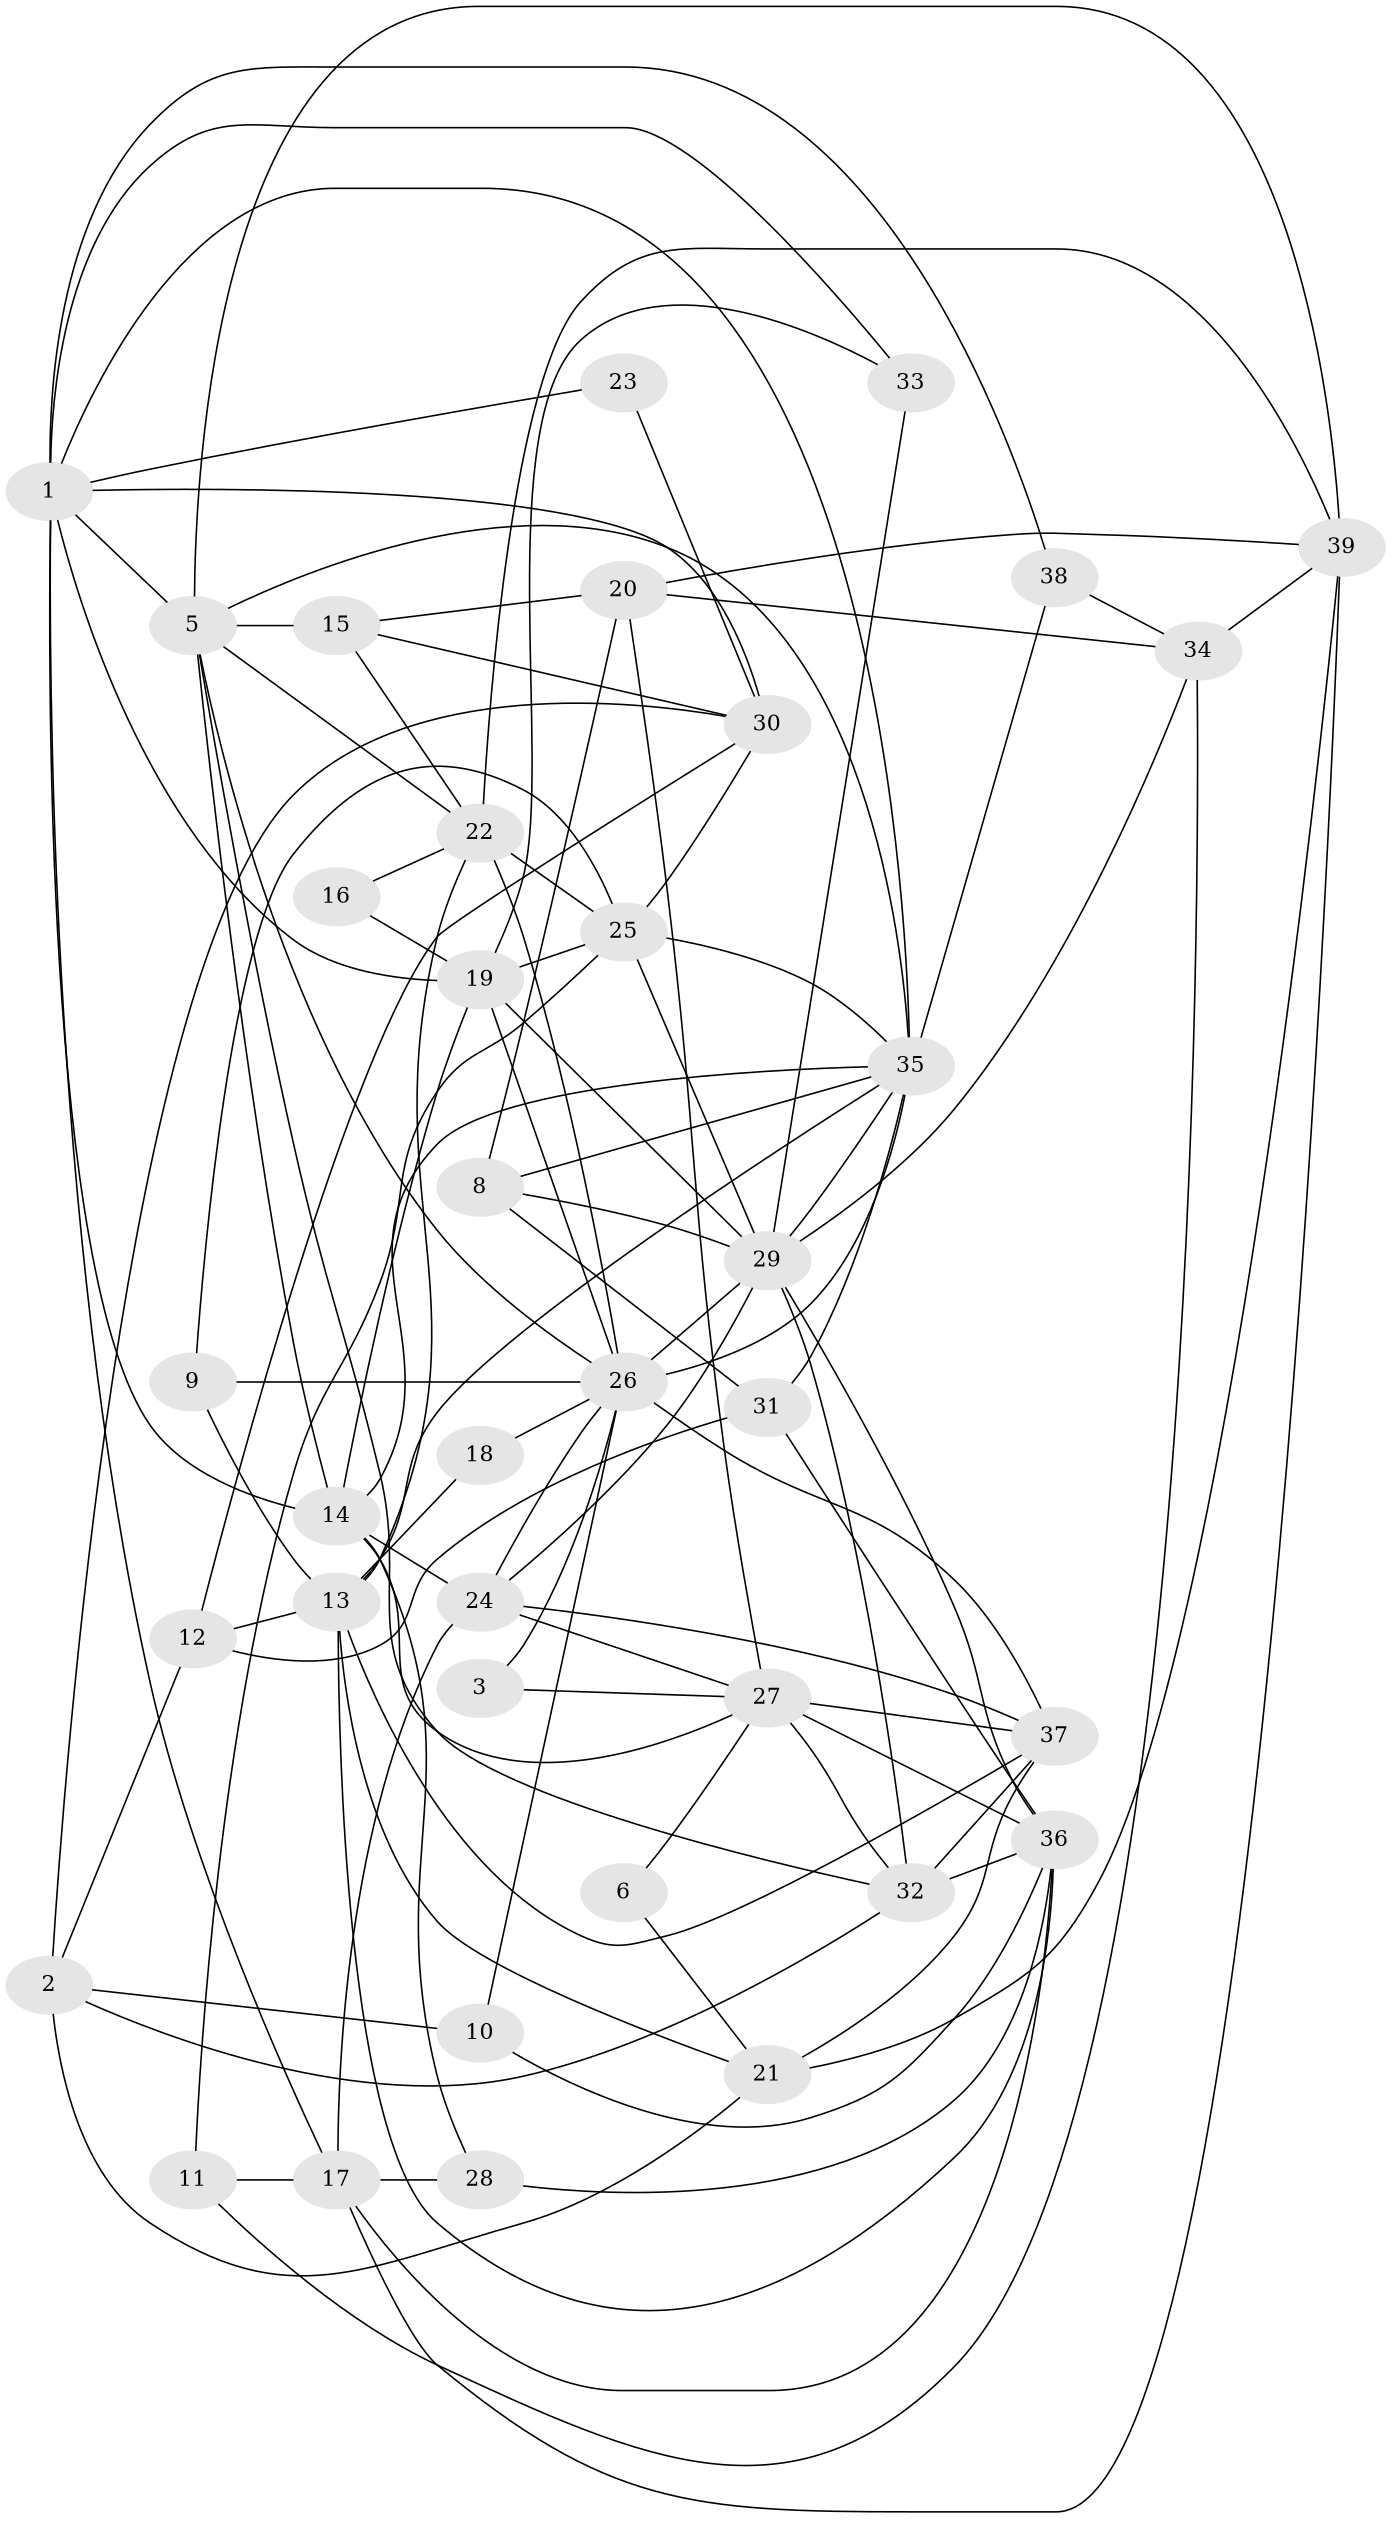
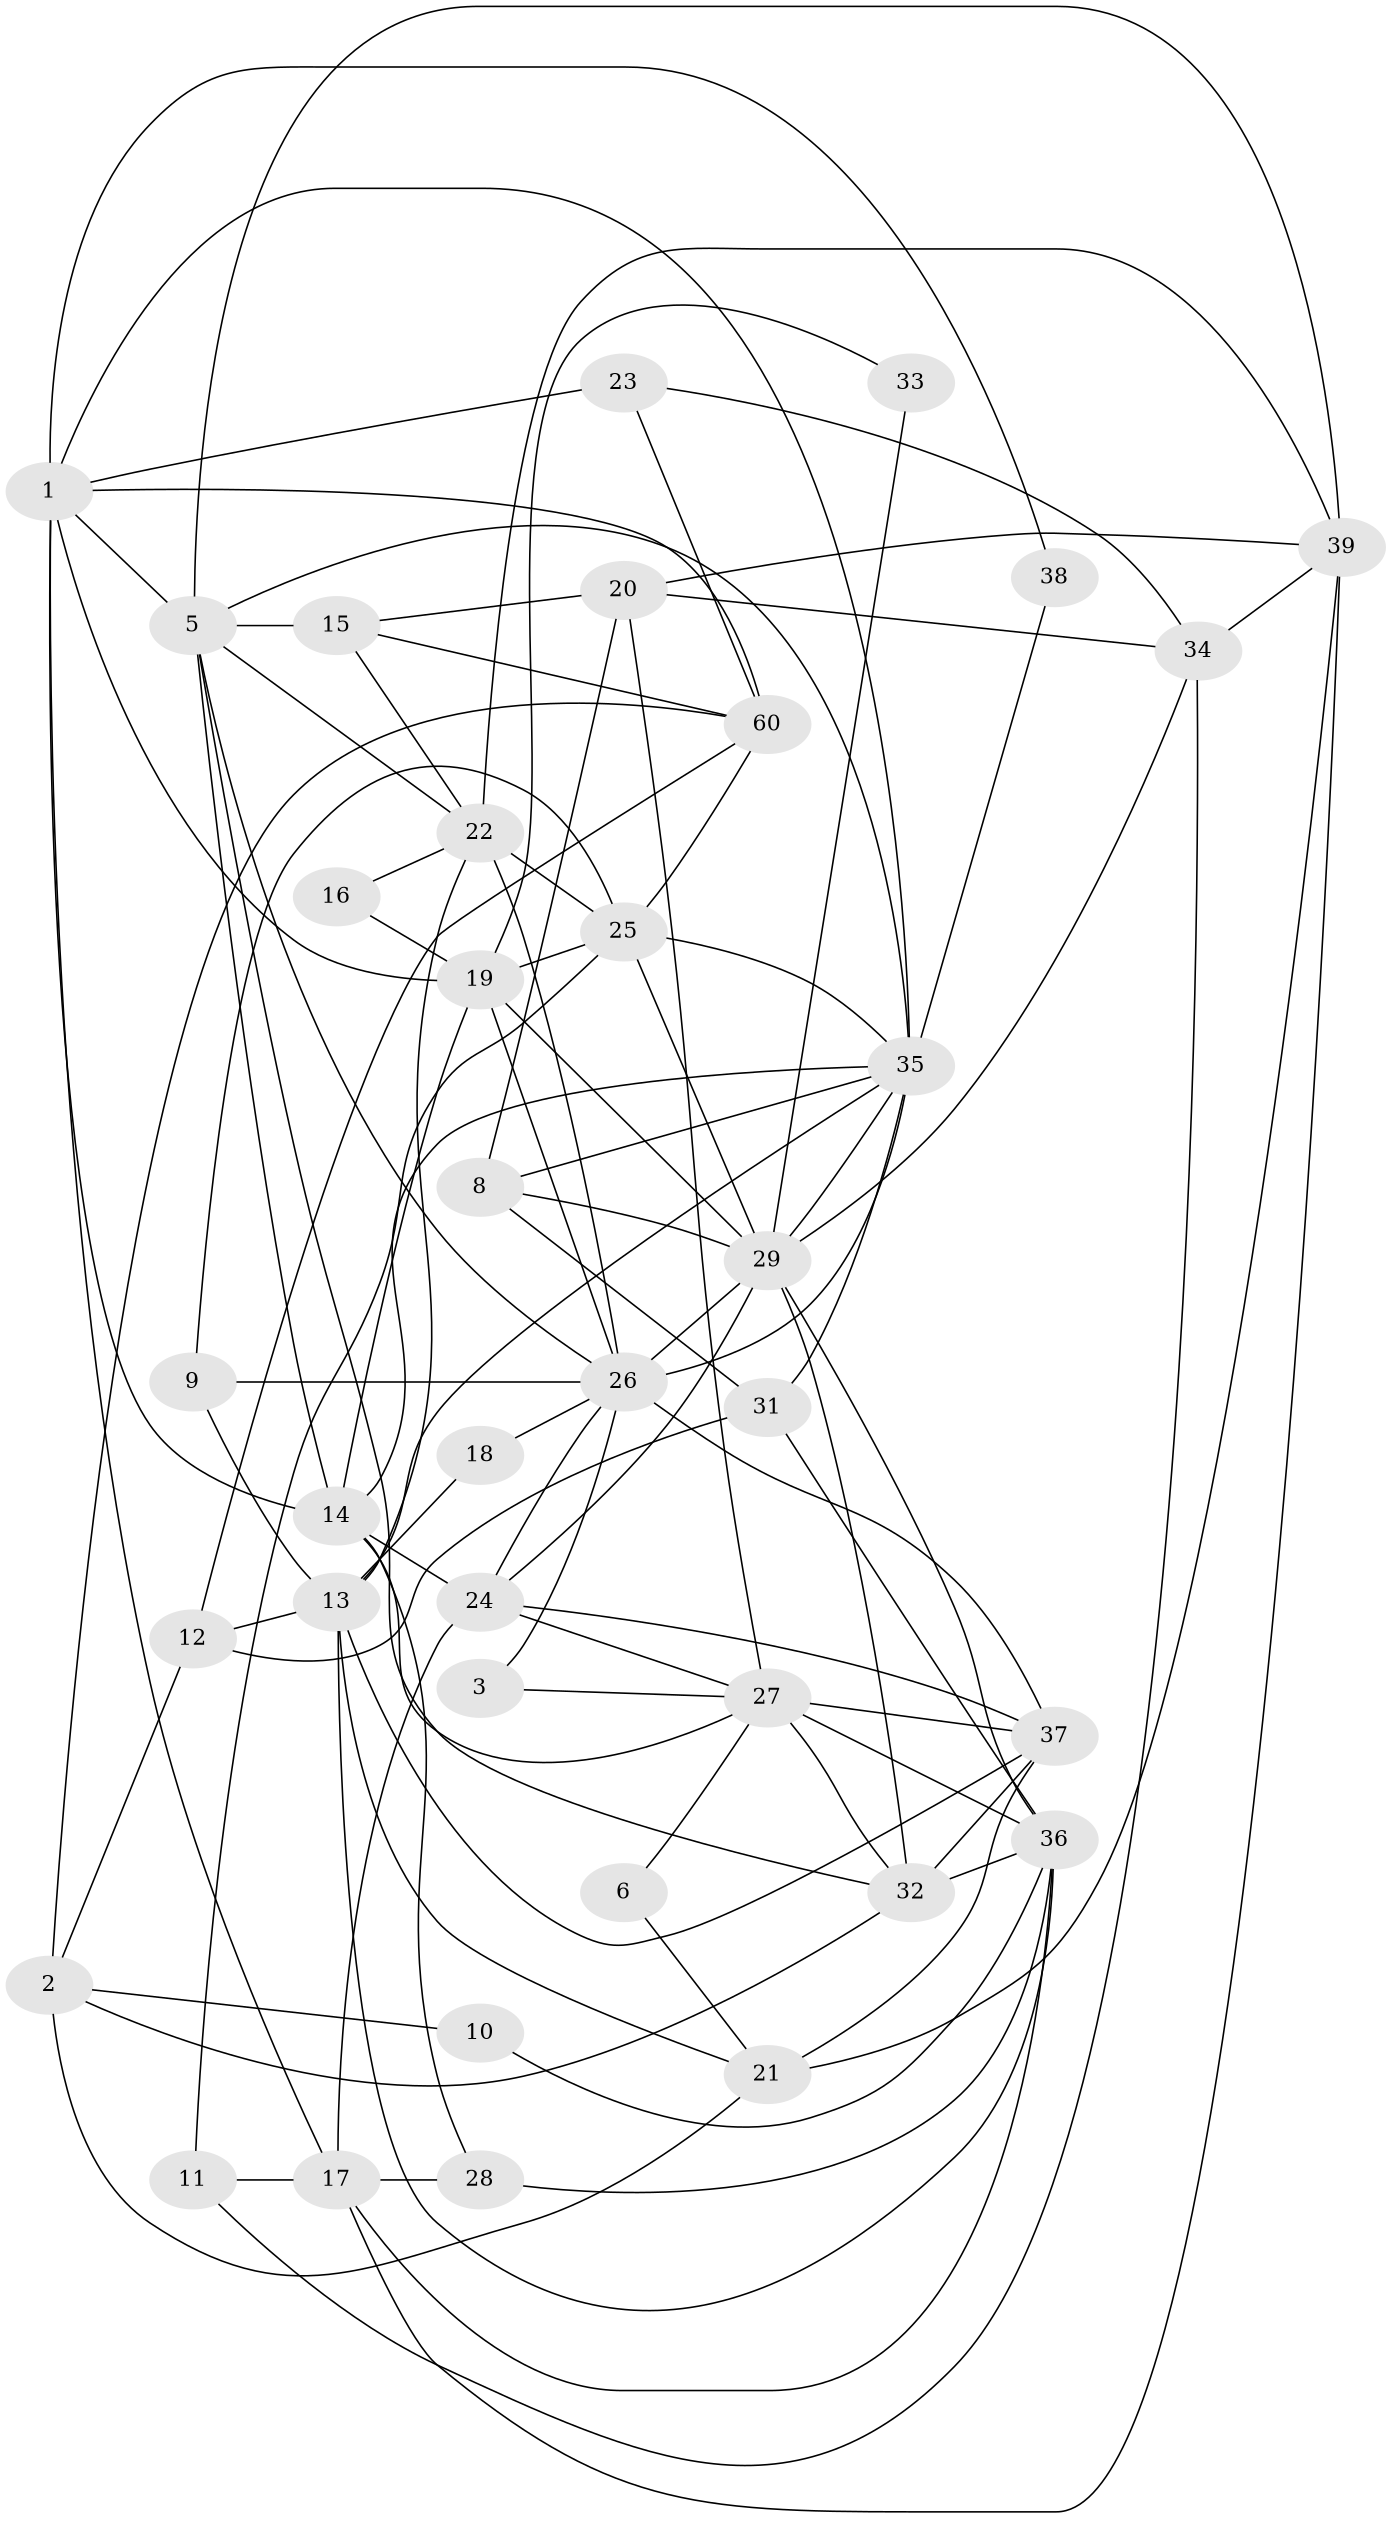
edge "33" -- "1": removed
edge "38" -- "34": now "23" -- "34"
node "30": label "30" -> "60"
edge "26" -- "10": removed
